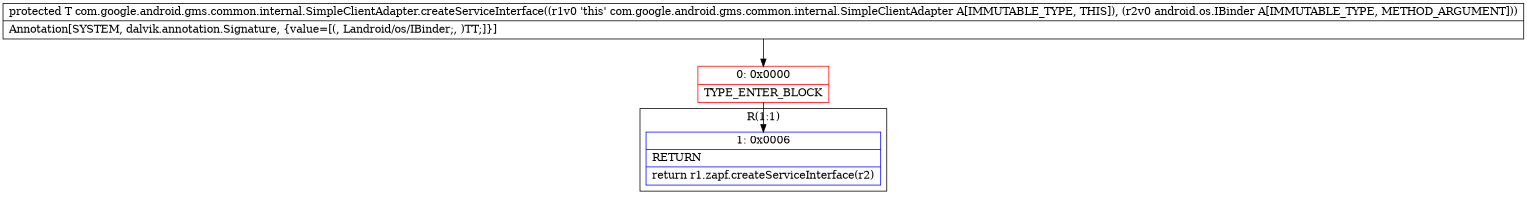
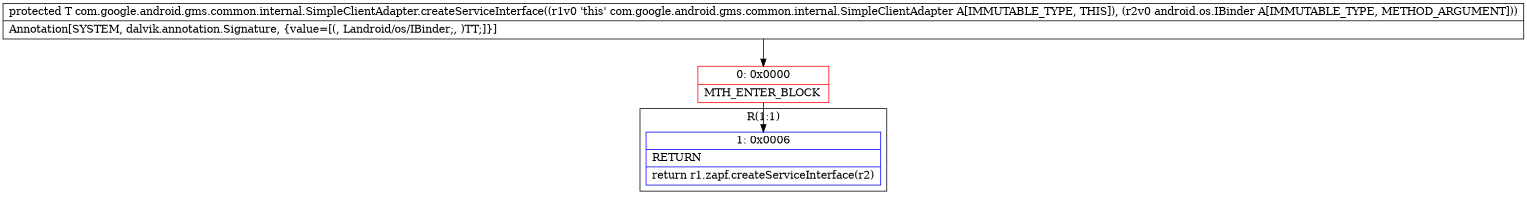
node "0: 0x0000": text "TYPE_ENTER_BLOCK" -> "MTH_ENTER_BLOCK"
